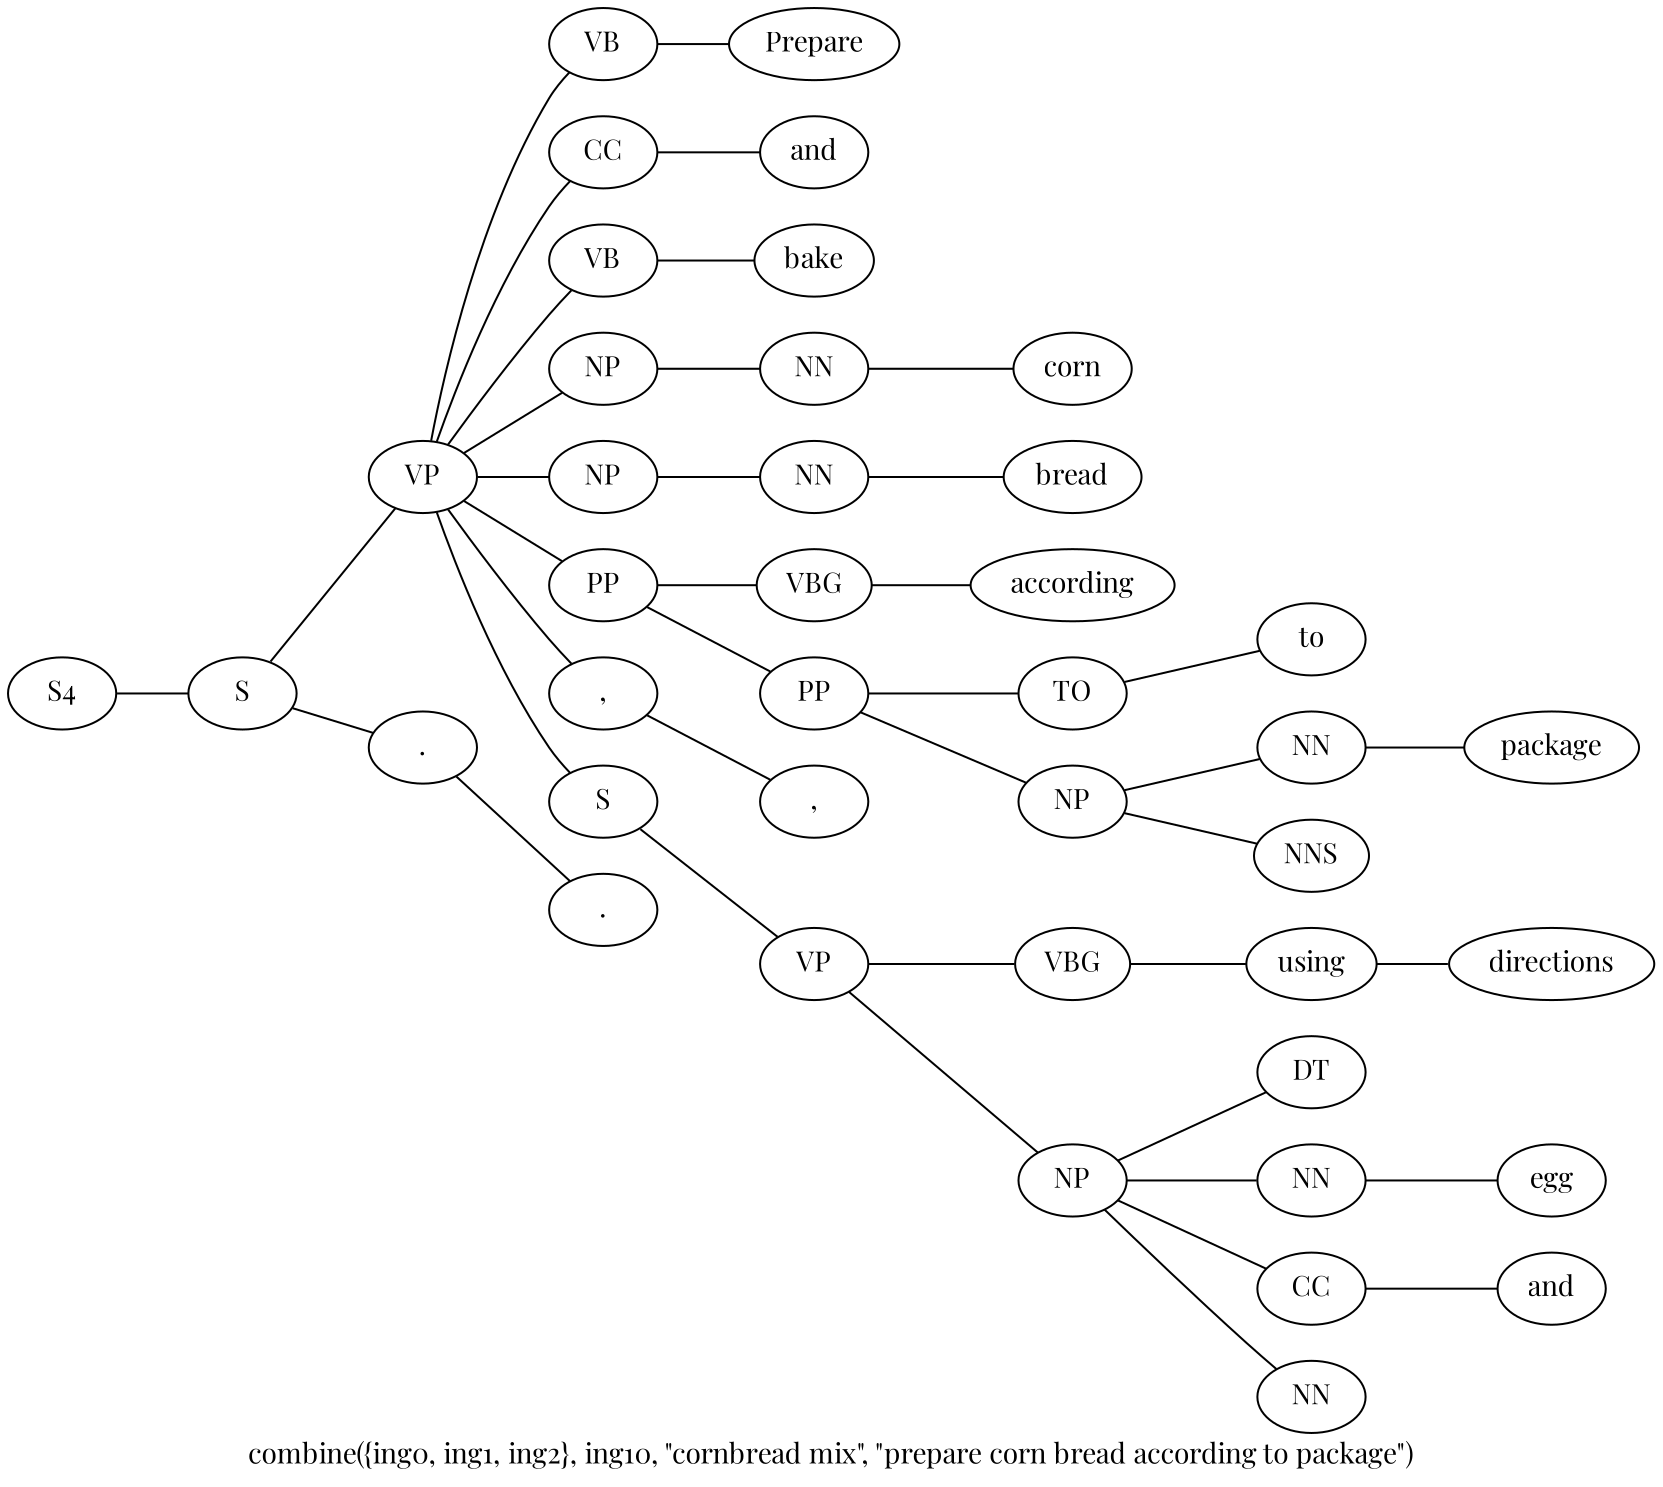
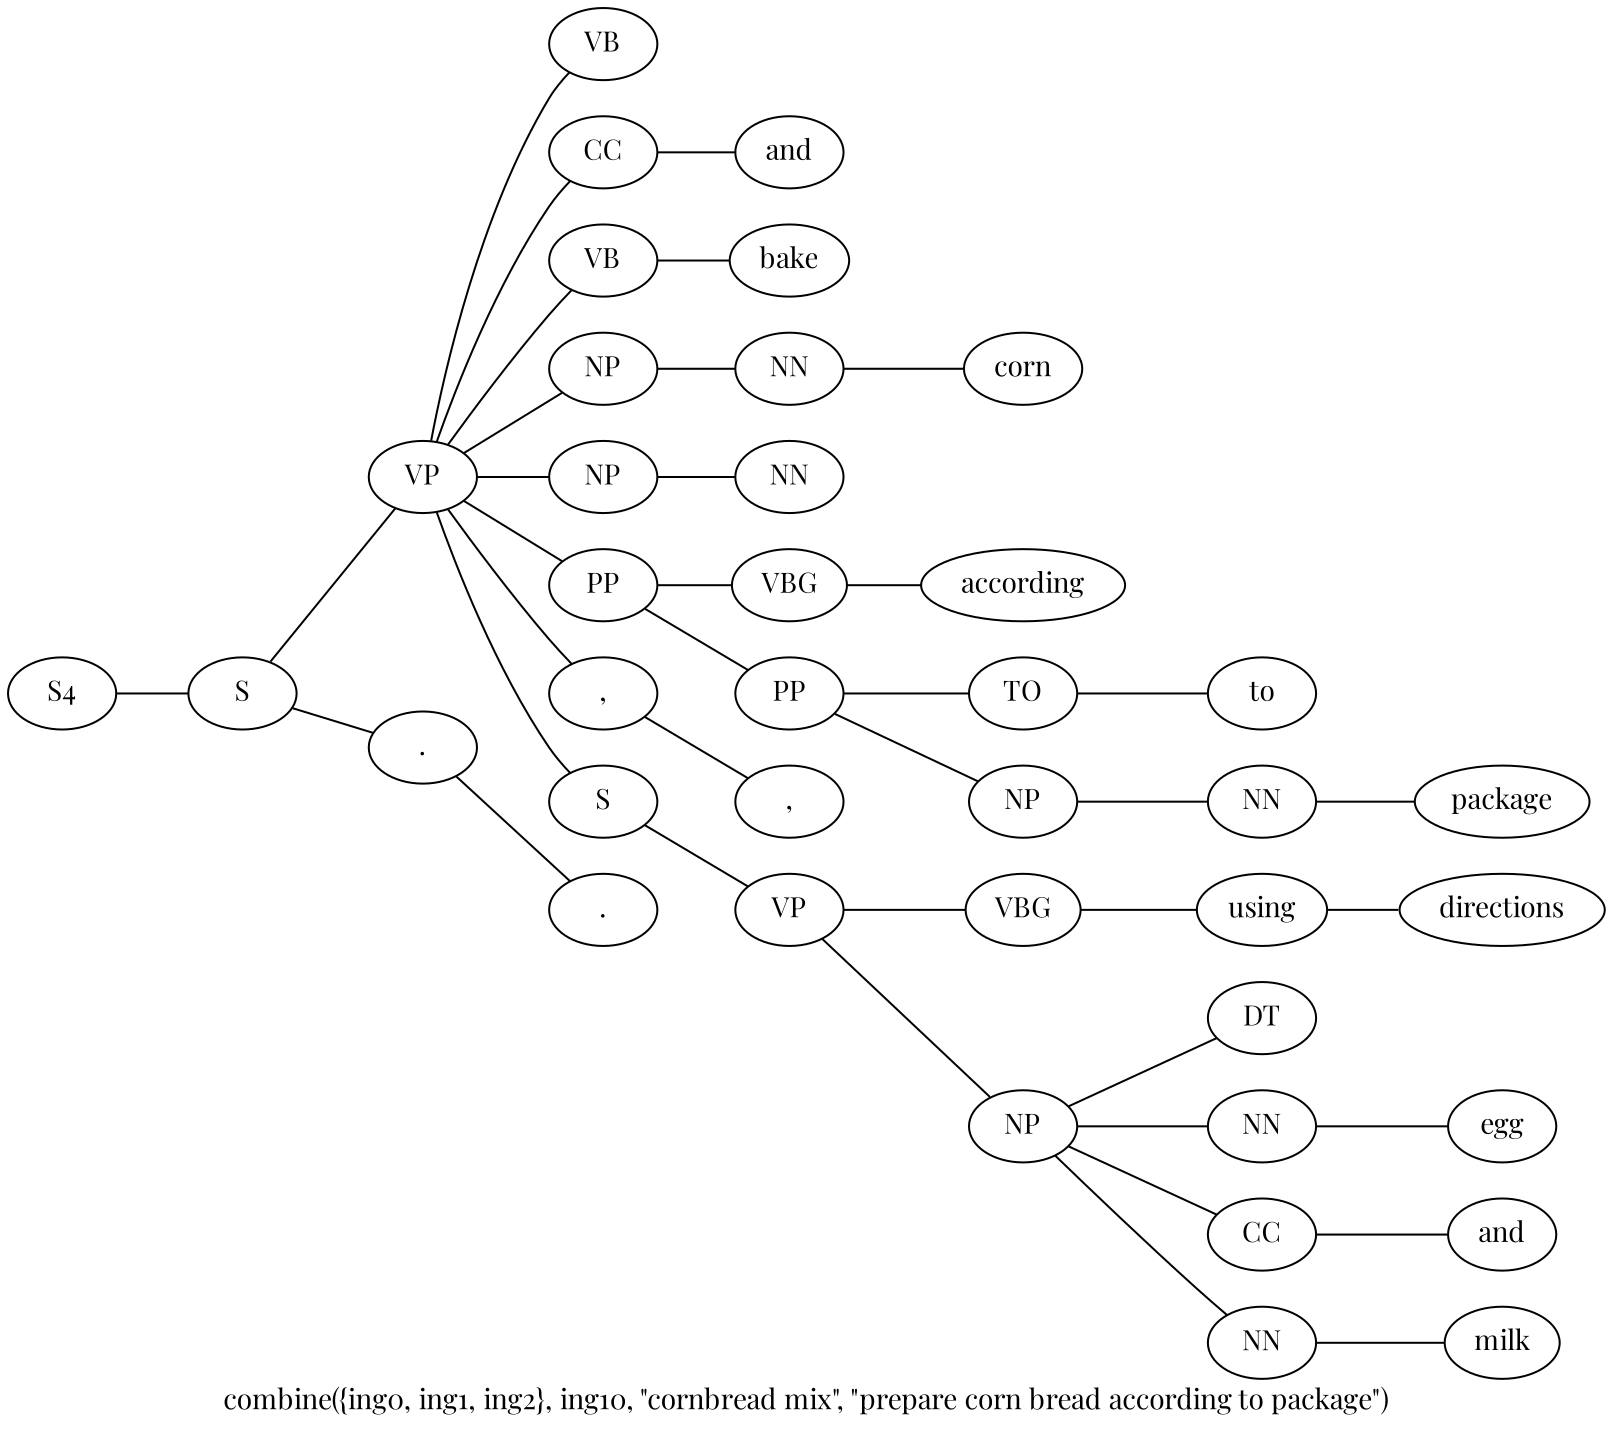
node "Prepare": removed
node "bread": removed
node "NNS": removed
node "milk": added
